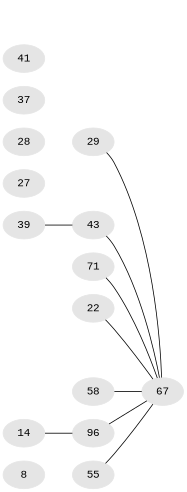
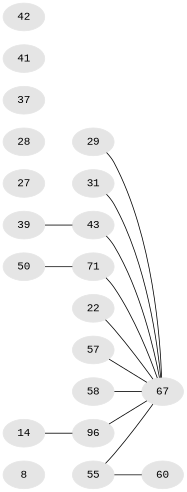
node "42": added
node "31": added
node "50": added
node "57": added
node "60": added
